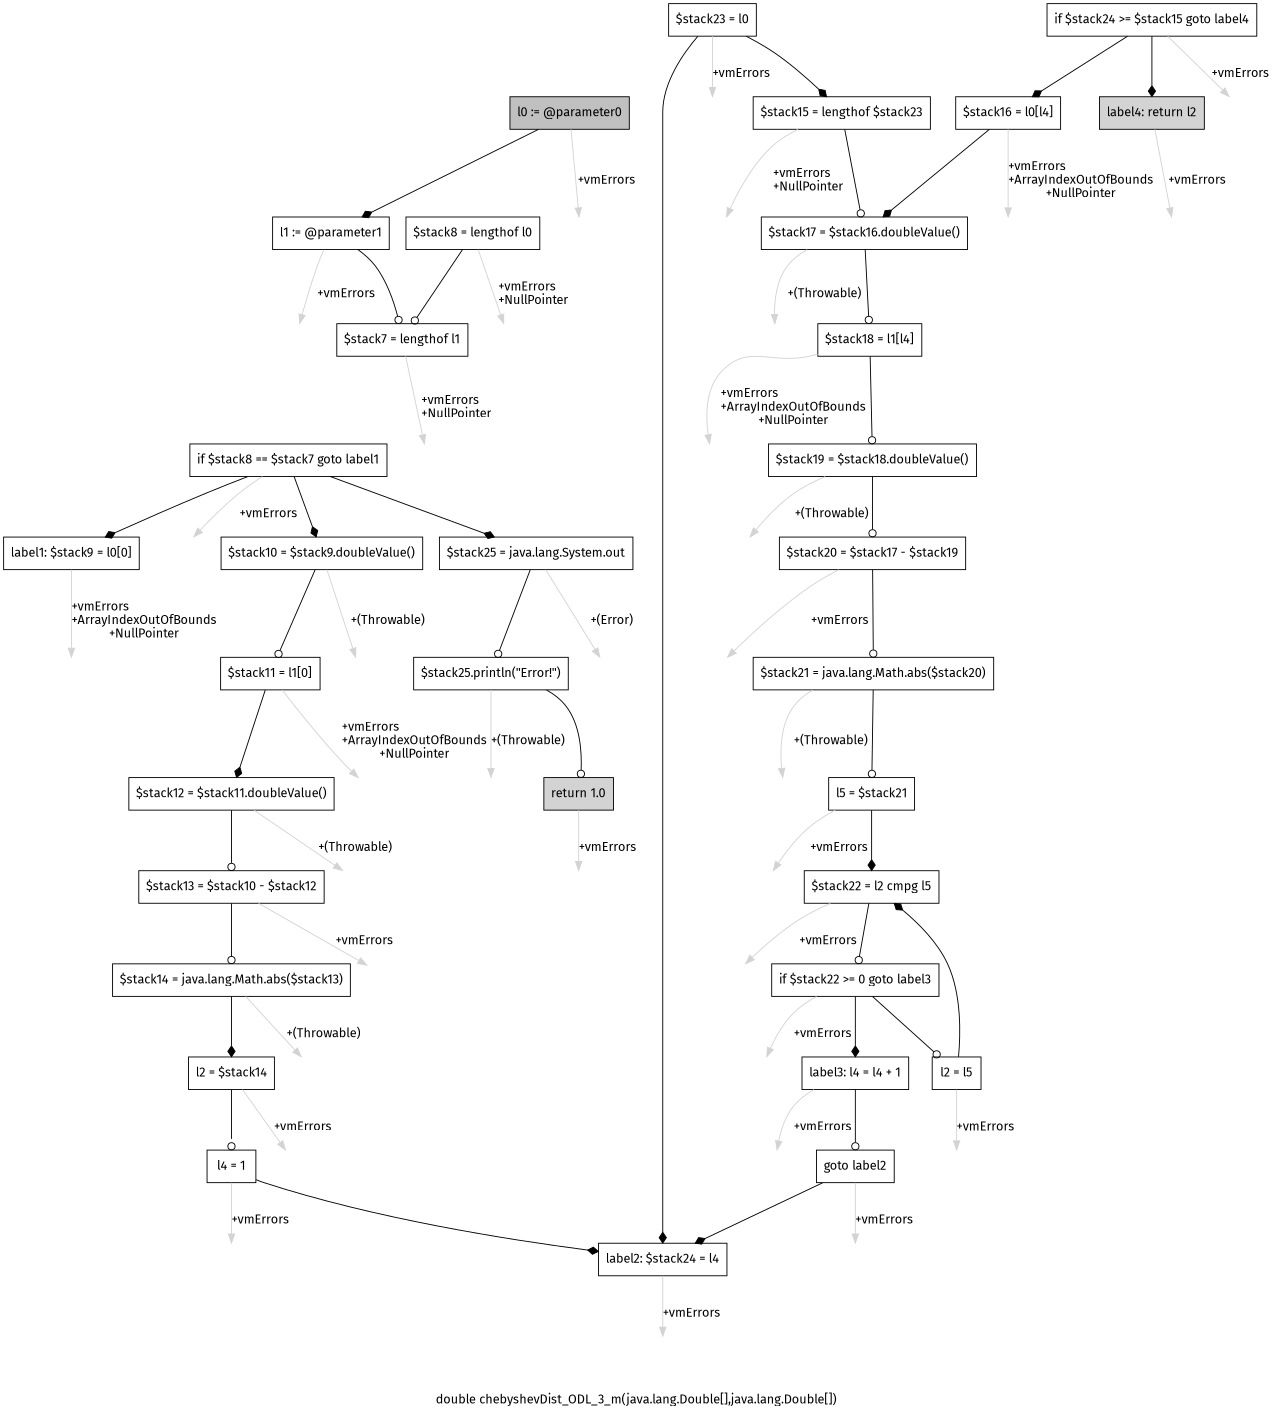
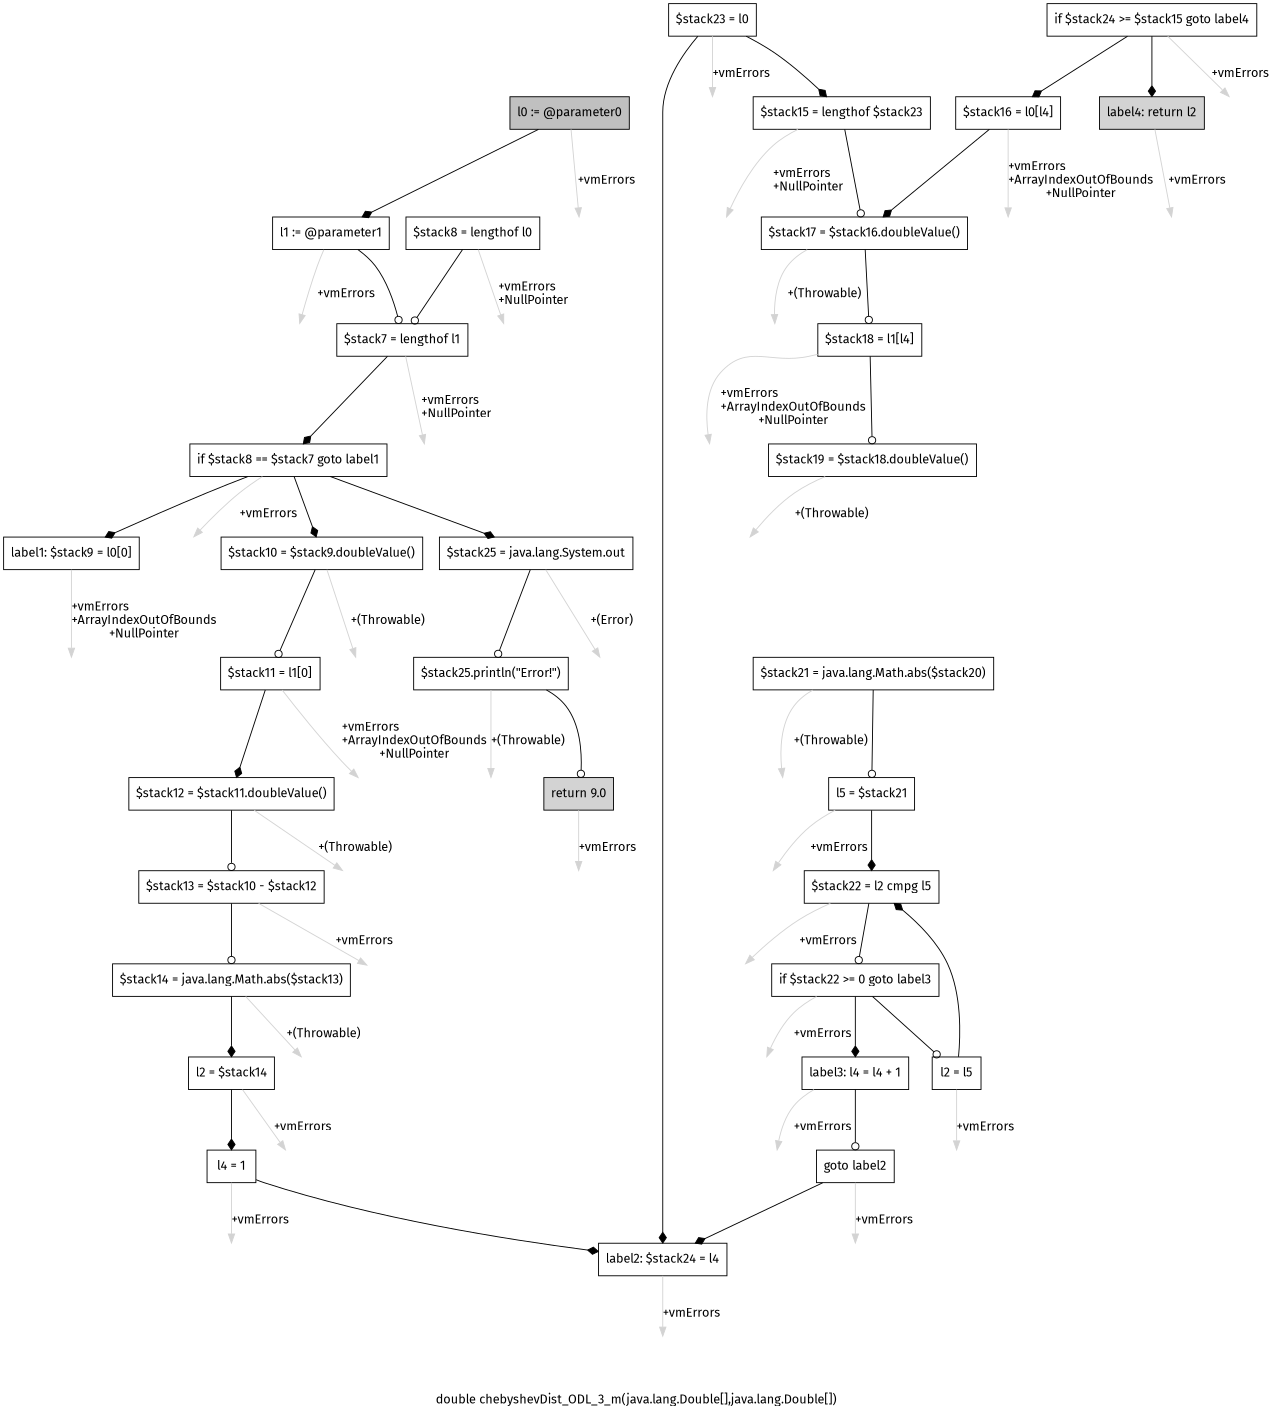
edge "$stack7 = lengthof l1" -> "if $stack8 == $stack7 goto label1": added
node "$stack20 = $stack17 - $stack19": removed
node "return 1.0": label "return 1.0" -> "return 9.0"
edge "l2 = $stack14" -> "l4 = 1": arrowhead odot -> diamond
